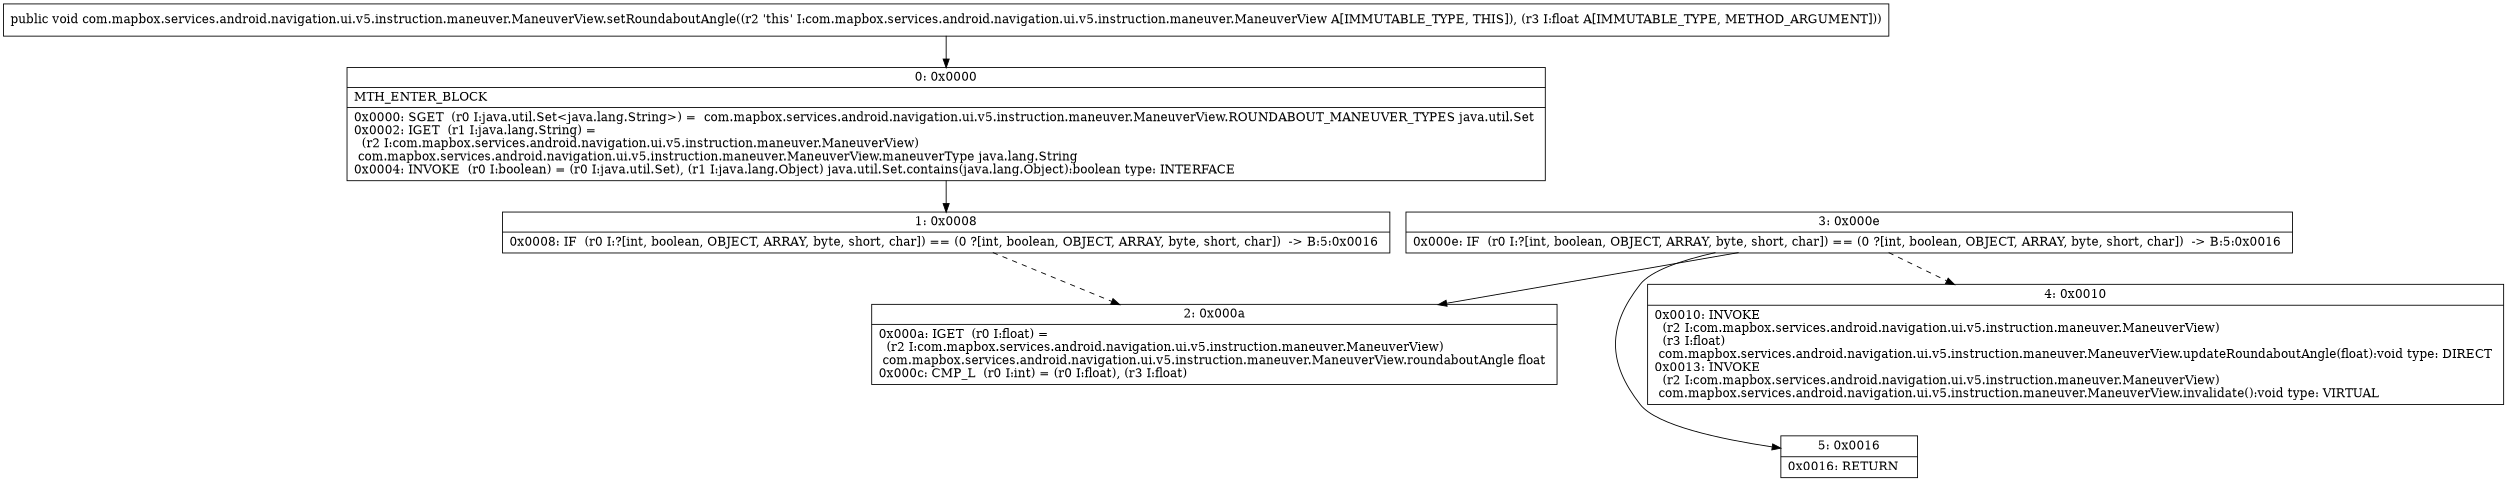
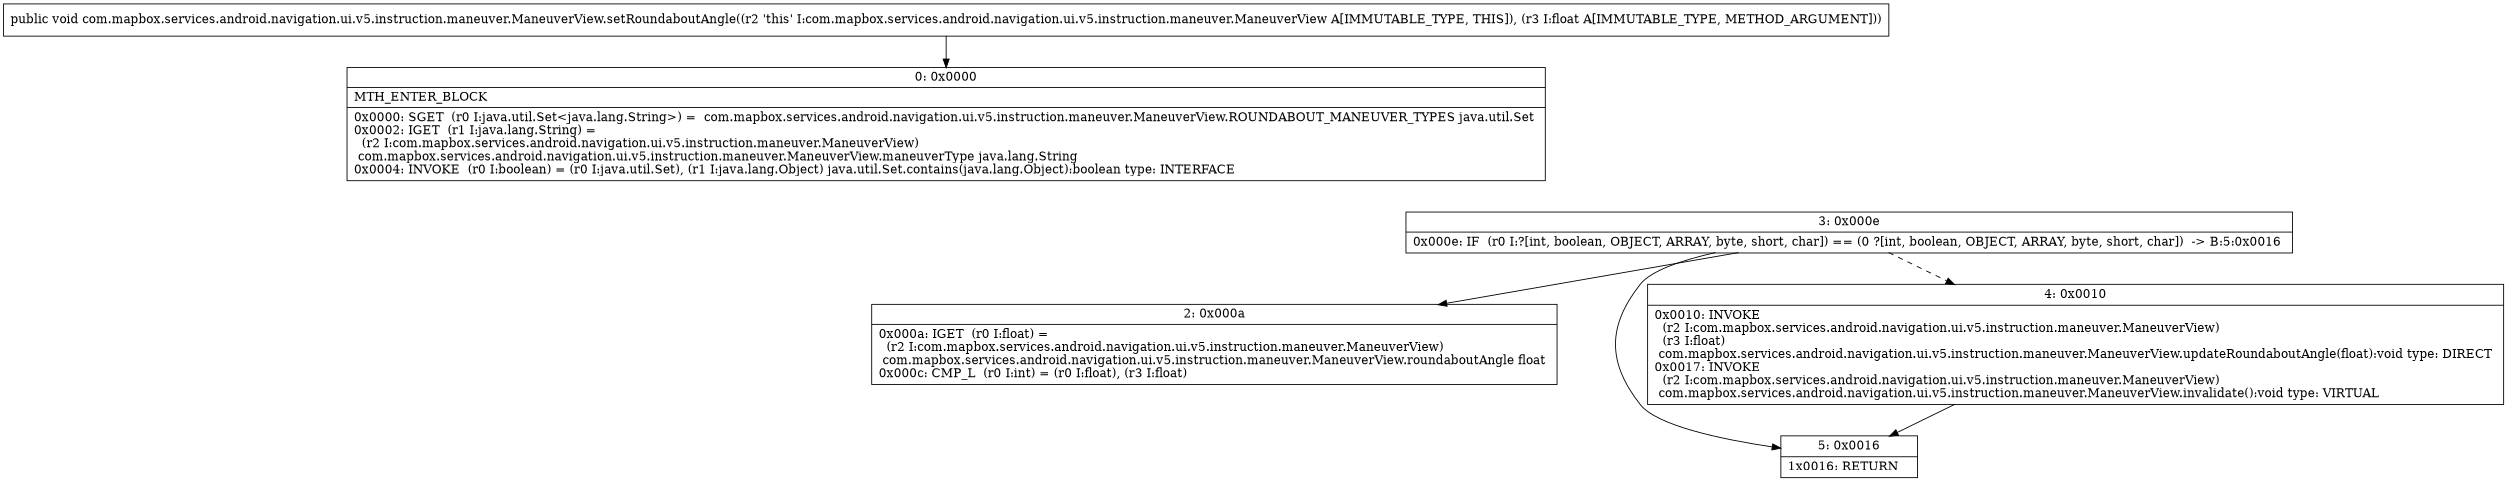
node "1: 0x0008": removed
node "4: 0x0010": text "0x0013: INVOKE" -> "0x0017: INVOKE"
edge "4: 0x0010" -> "5: 0x0016": added
node "5: 0x0016": text "0x0016: RETURN" -> "1x0016: RETURN"
